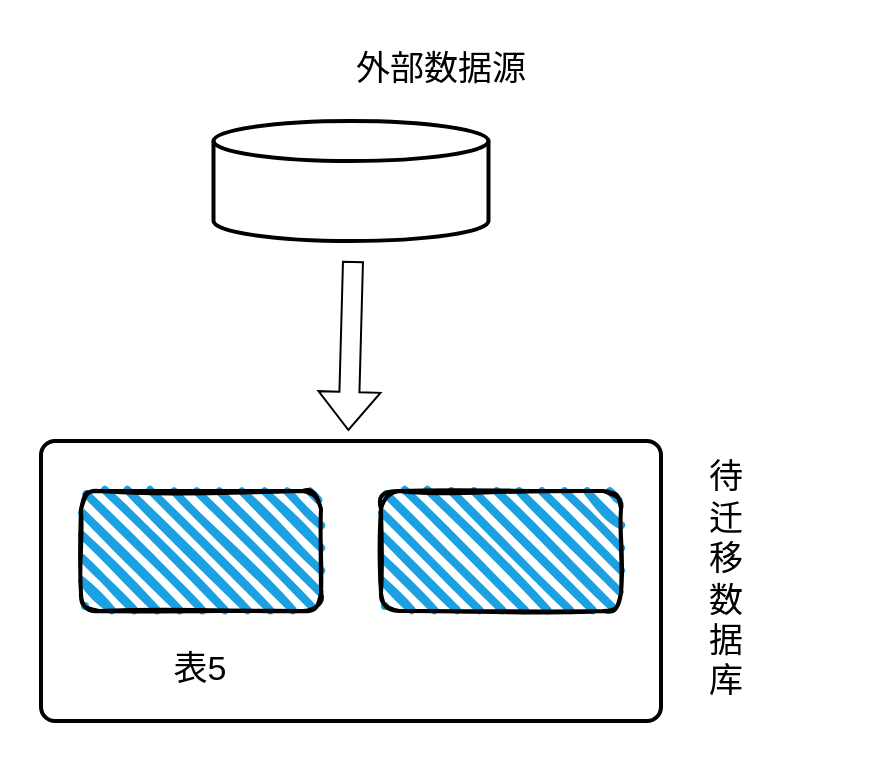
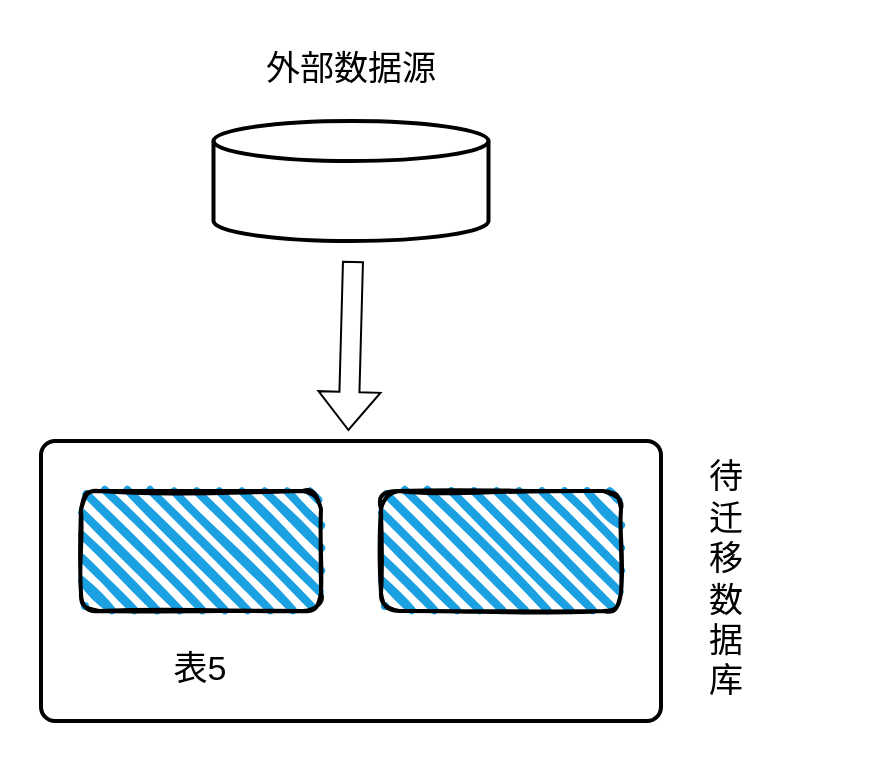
node "外部数据源": moved (441, 71) -> (351, 71)
